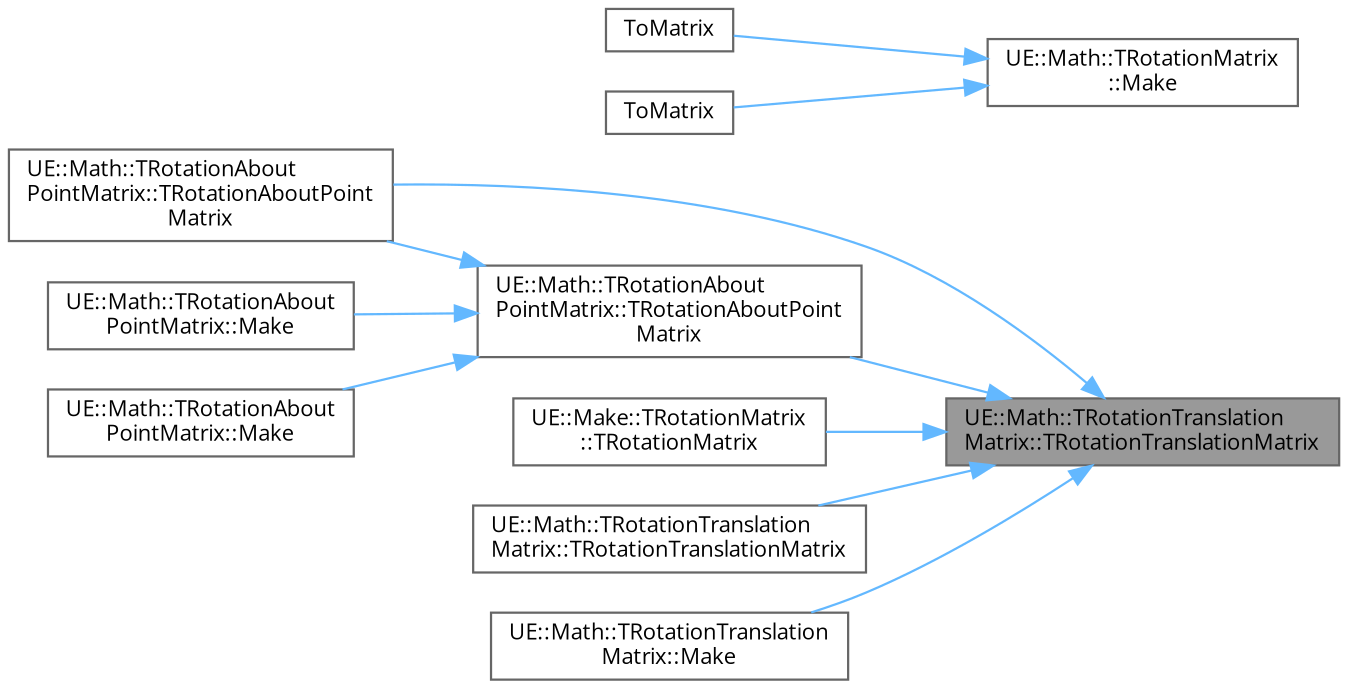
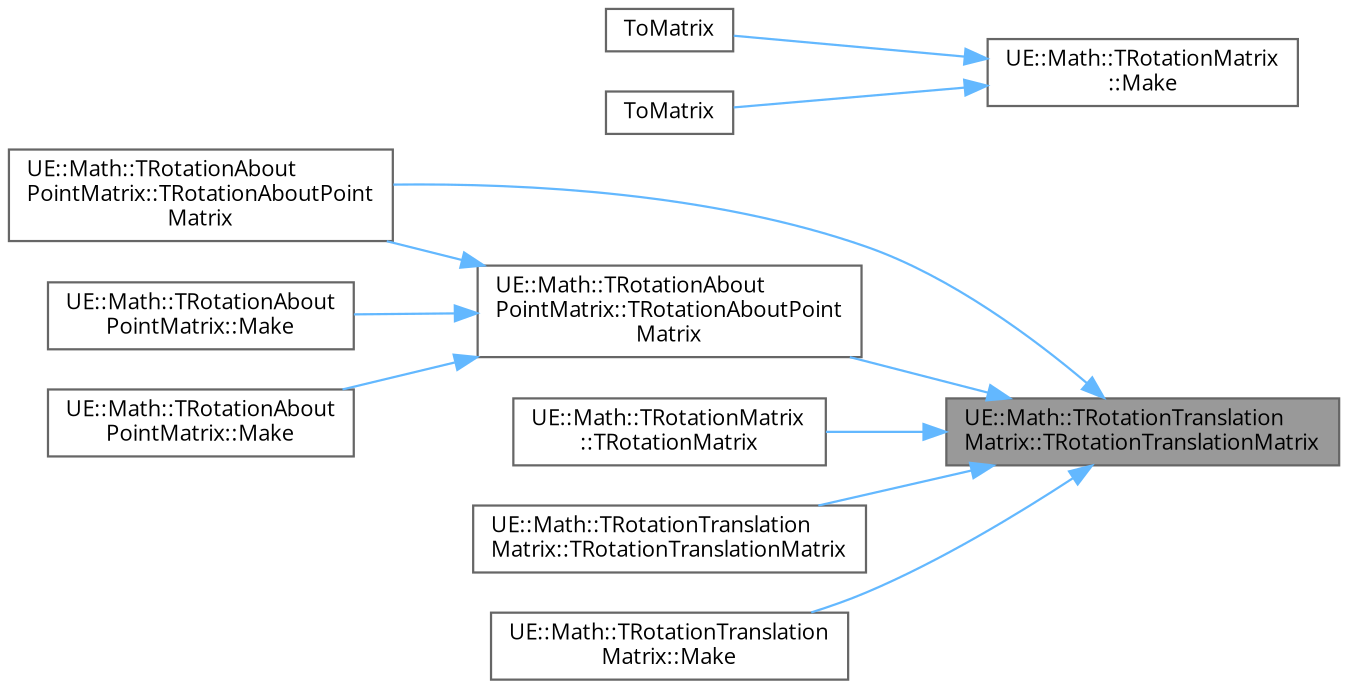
node "UE::Make::TRotationMatrix ::TRotationMatrix": label "UE::Make::TRotationMatrix ::TRotationMatrix" -> "UE::Math::TRotationMatrix ::TRotationMatrix"
